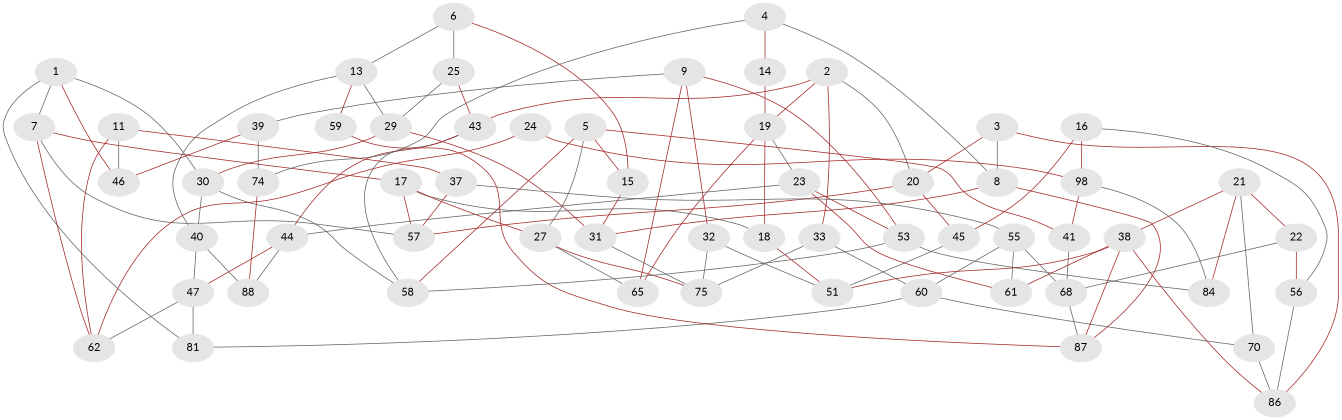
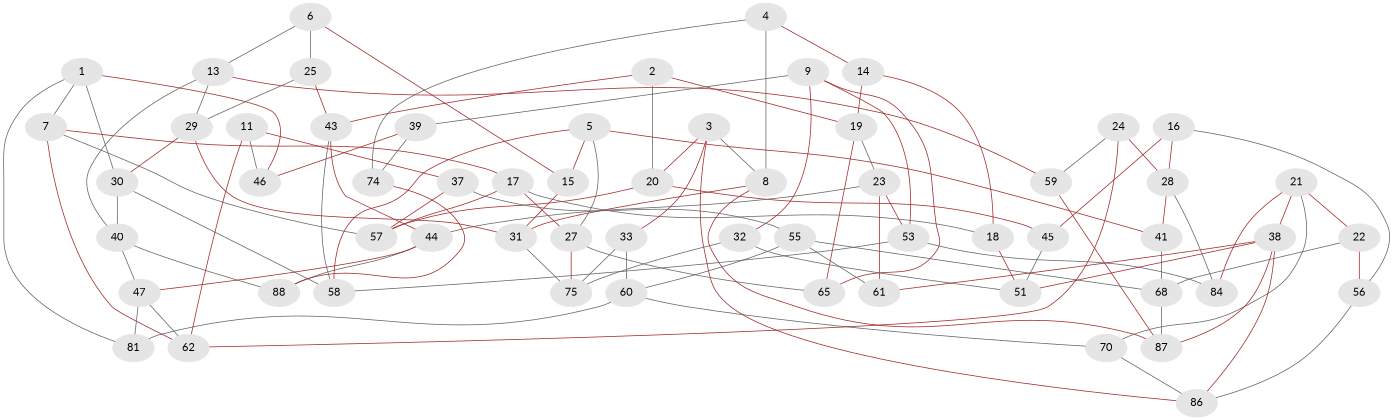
edge "24" -- "59": added
edge "2" -- "33": now "3" -- "33"
edge "19" -- "18": now "14" -- "18"
node "98": label "98" -> "28"
